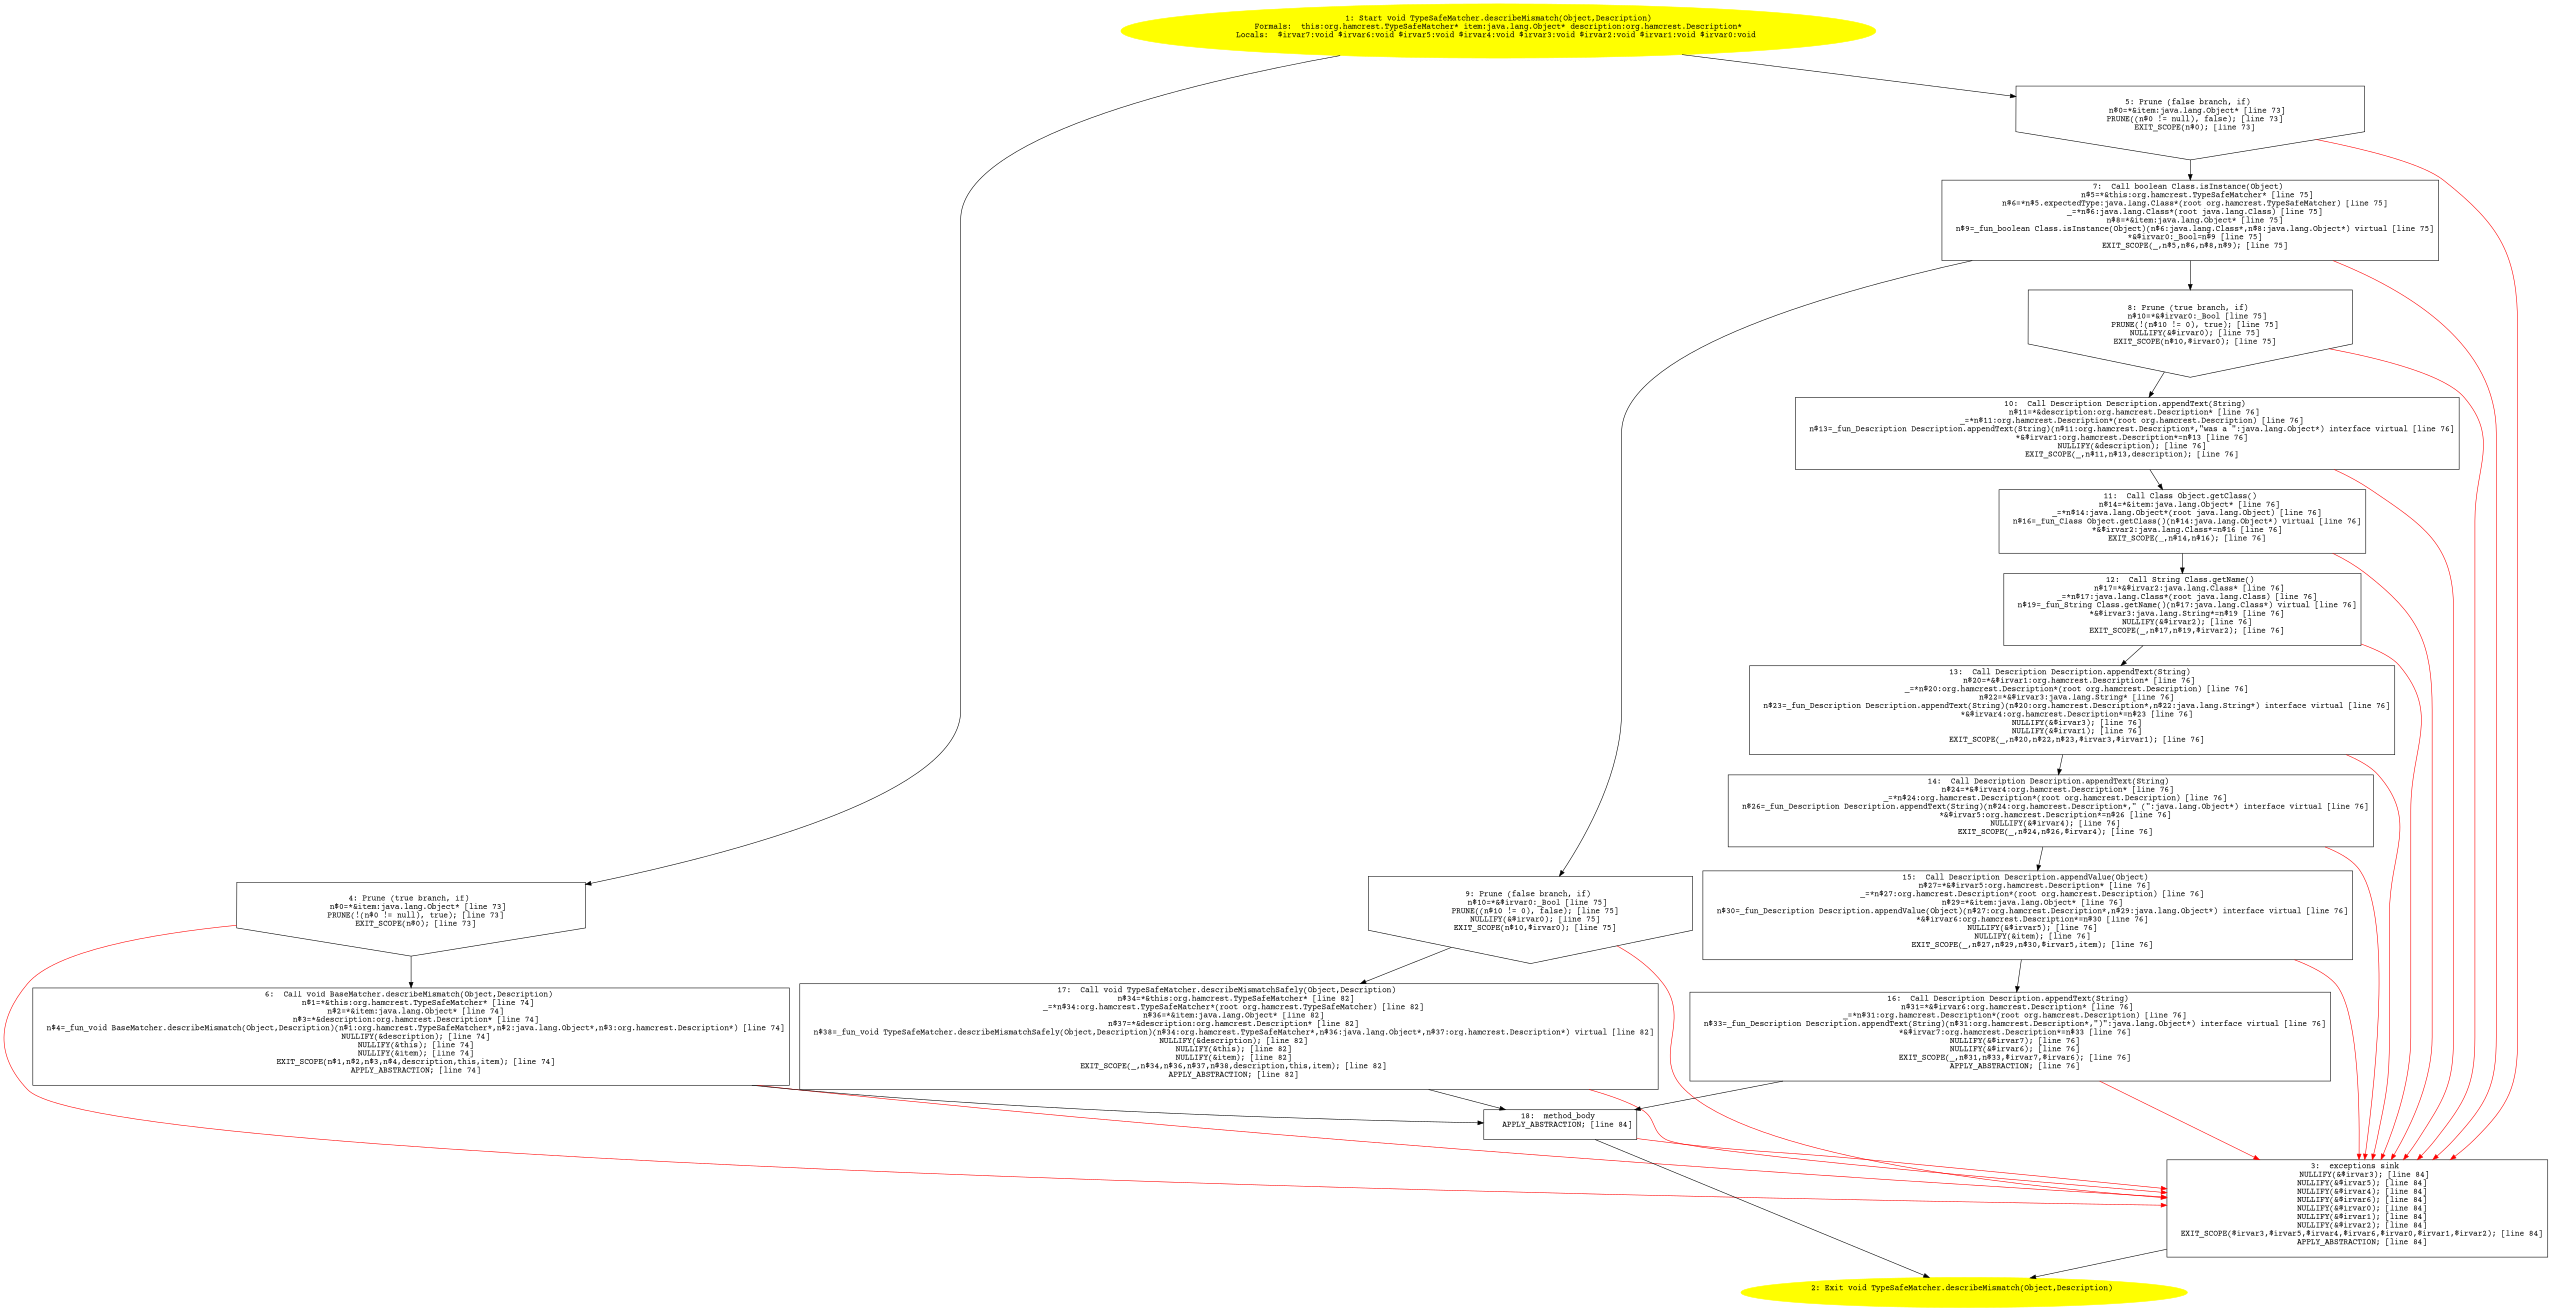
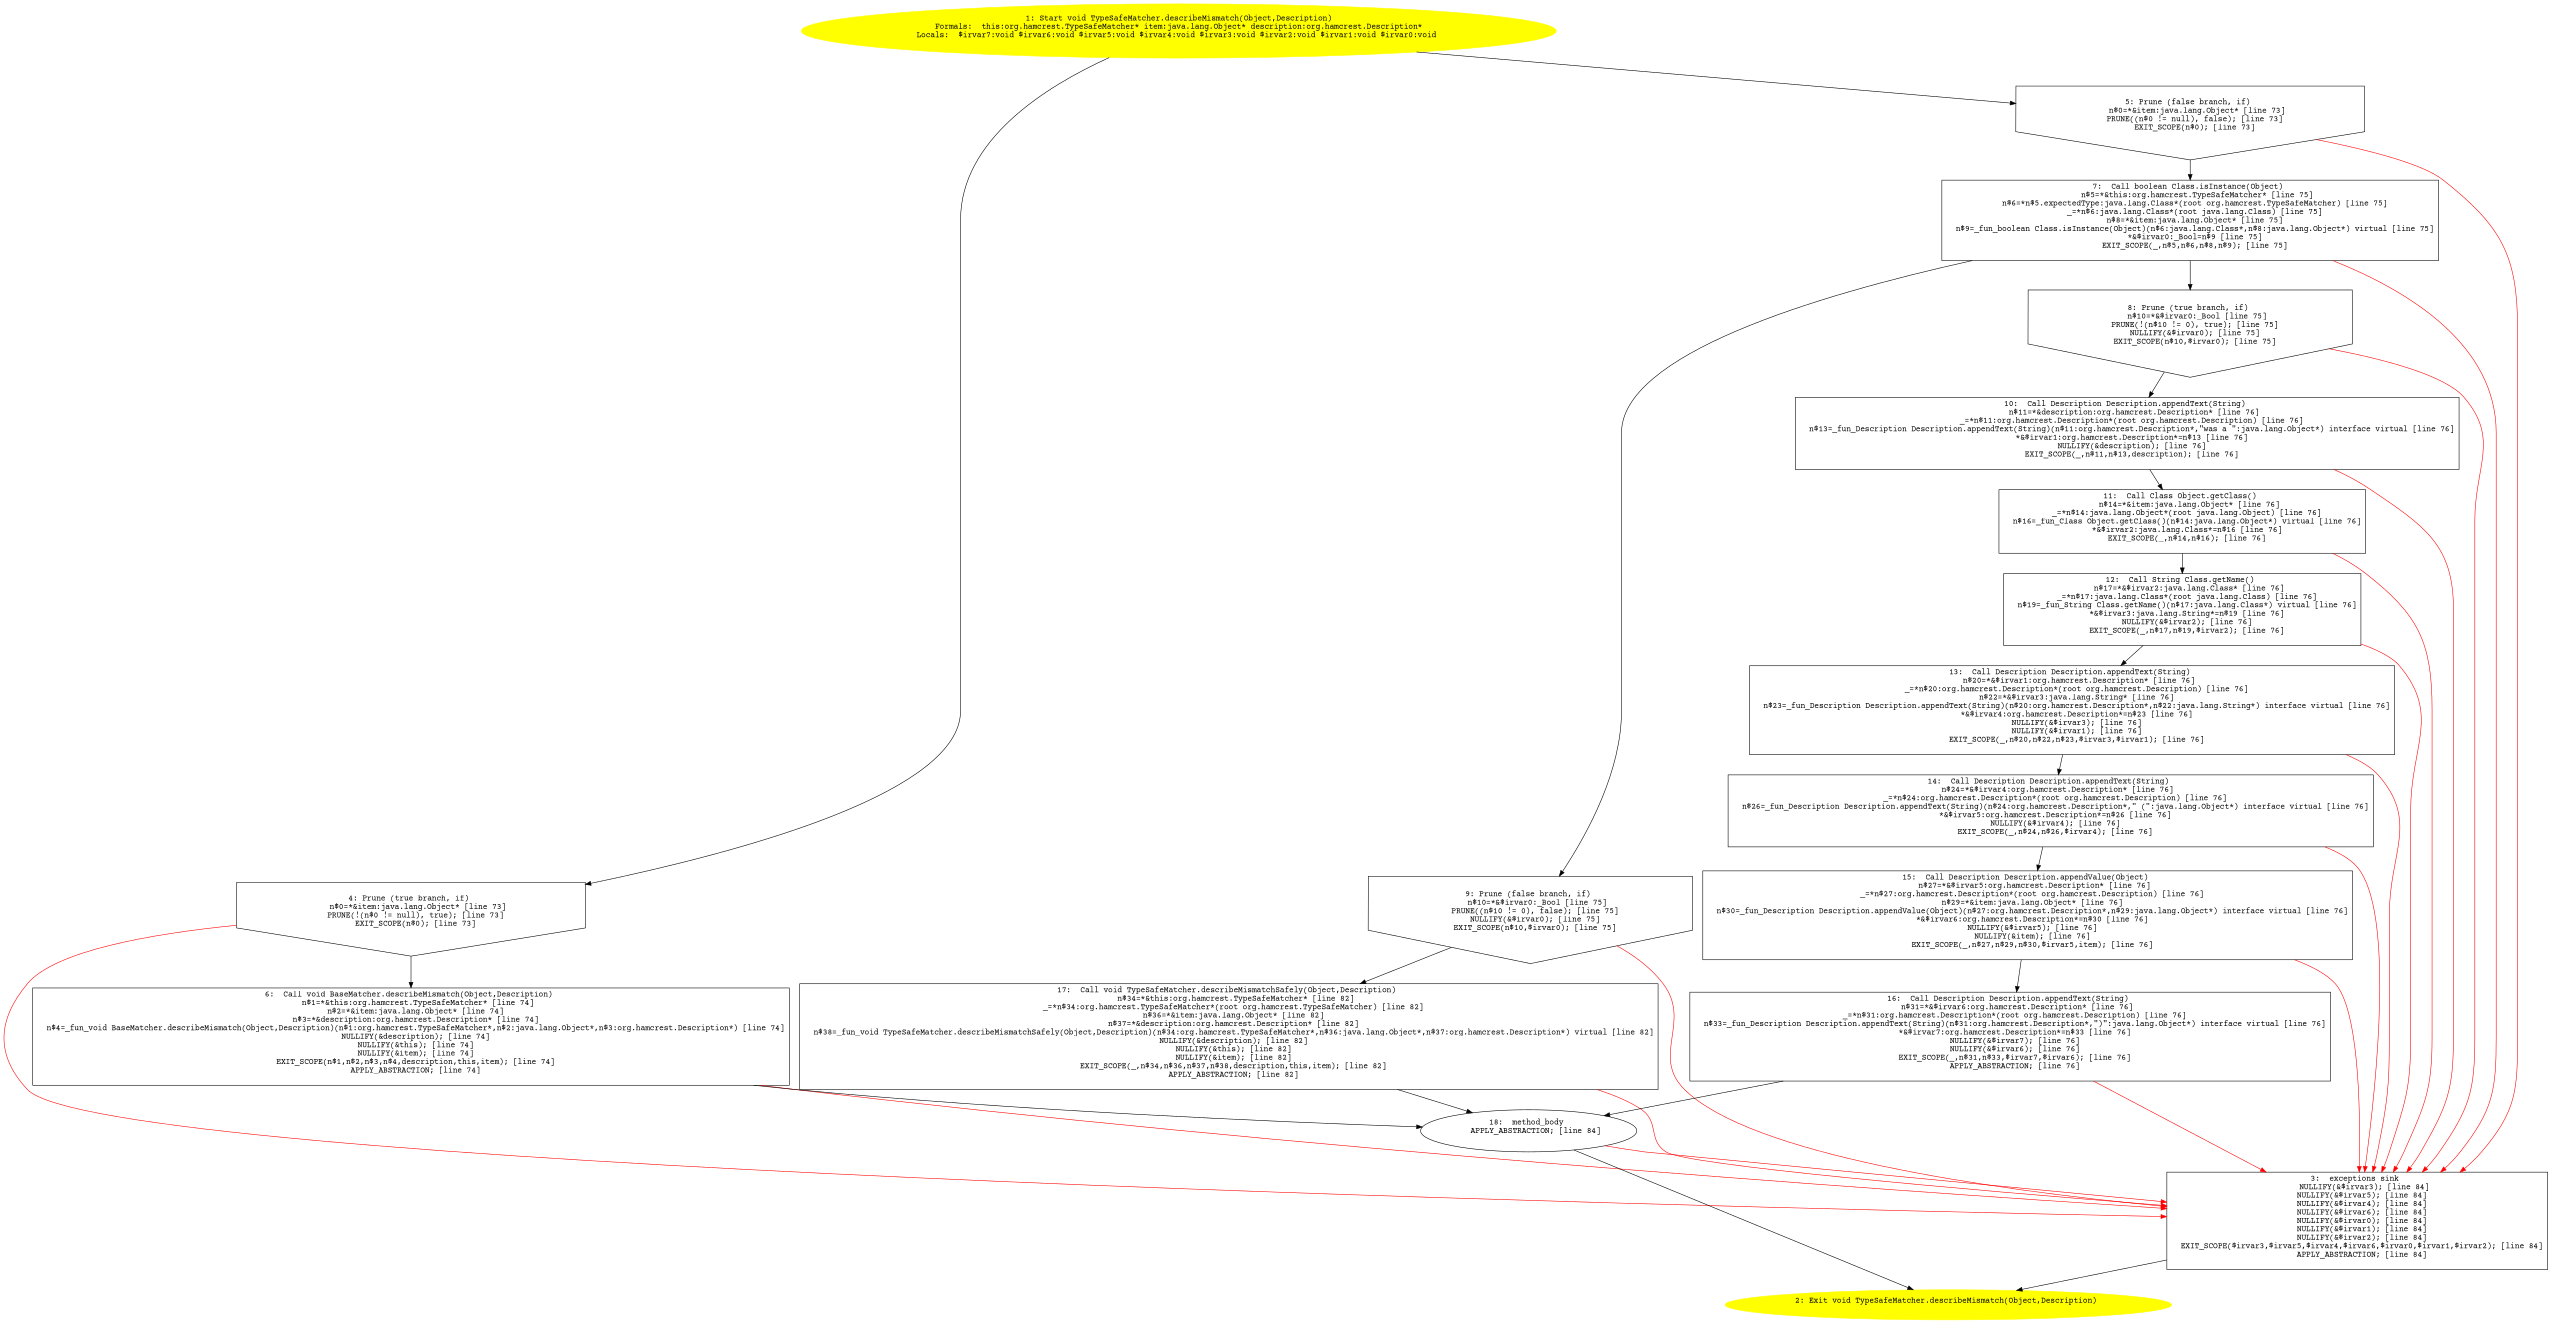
node "18:  method_body APPLY_ABSTRACTION; [line 84]": shape box -> ellipse
